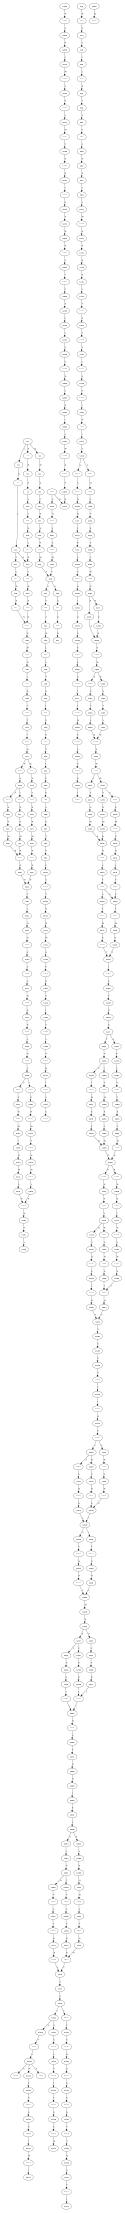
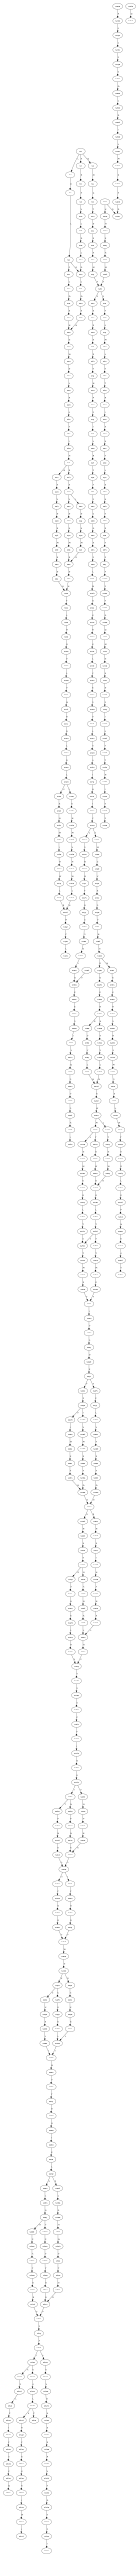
edge "S266" -> "S268": removed, label "S"
node "S44": added
edge "S190" -> "S194": now "S190" -> "S198"
edge "S195" -> "S879": now "S195" -> "S199"
edge "S428" -> "S437": now "S434" -> "S437"
